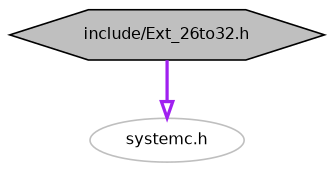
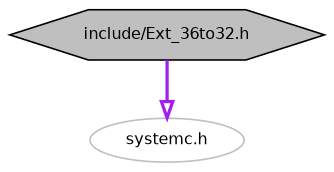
node "include/Ext_26to32.h": label "include/Ext_26to32.h" -> "include/Ext_36to32.h"
